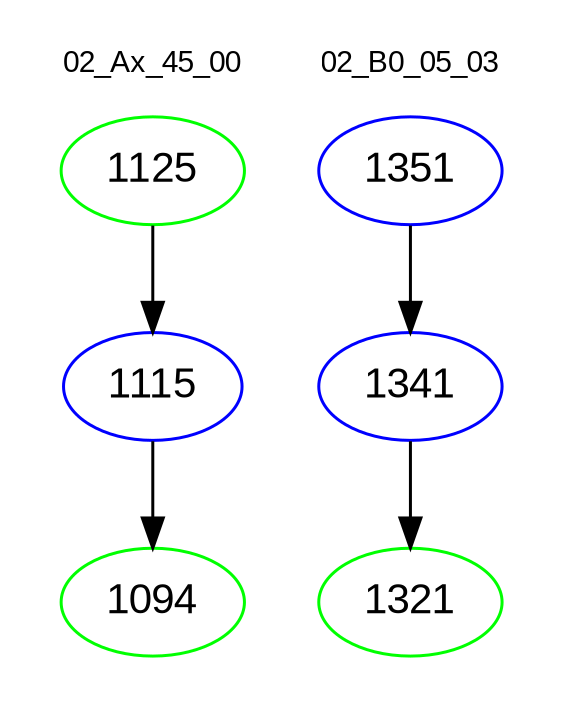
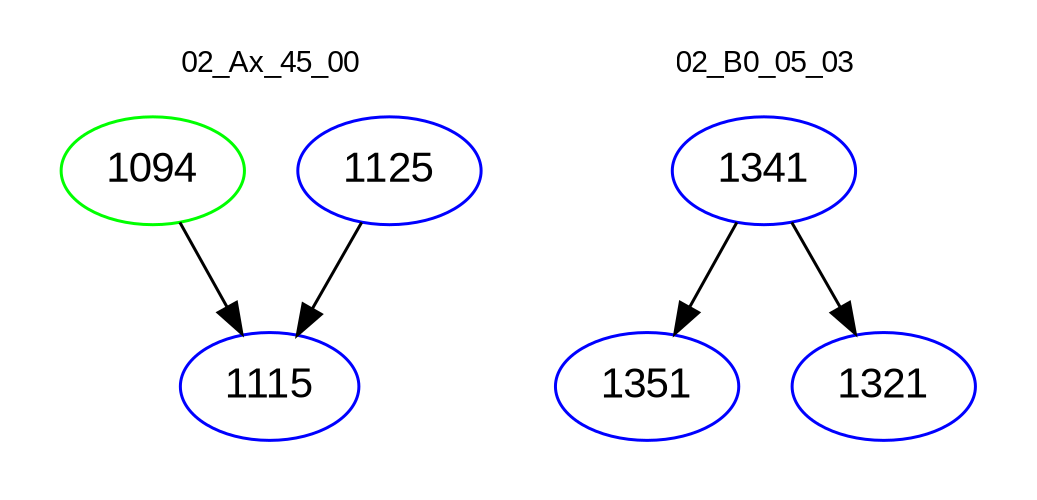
node "1125": color green -> blue
edge "1351" -> "1341": reversed
edge "1115" -> "1094": reversed
node "1321": color green -> blue
